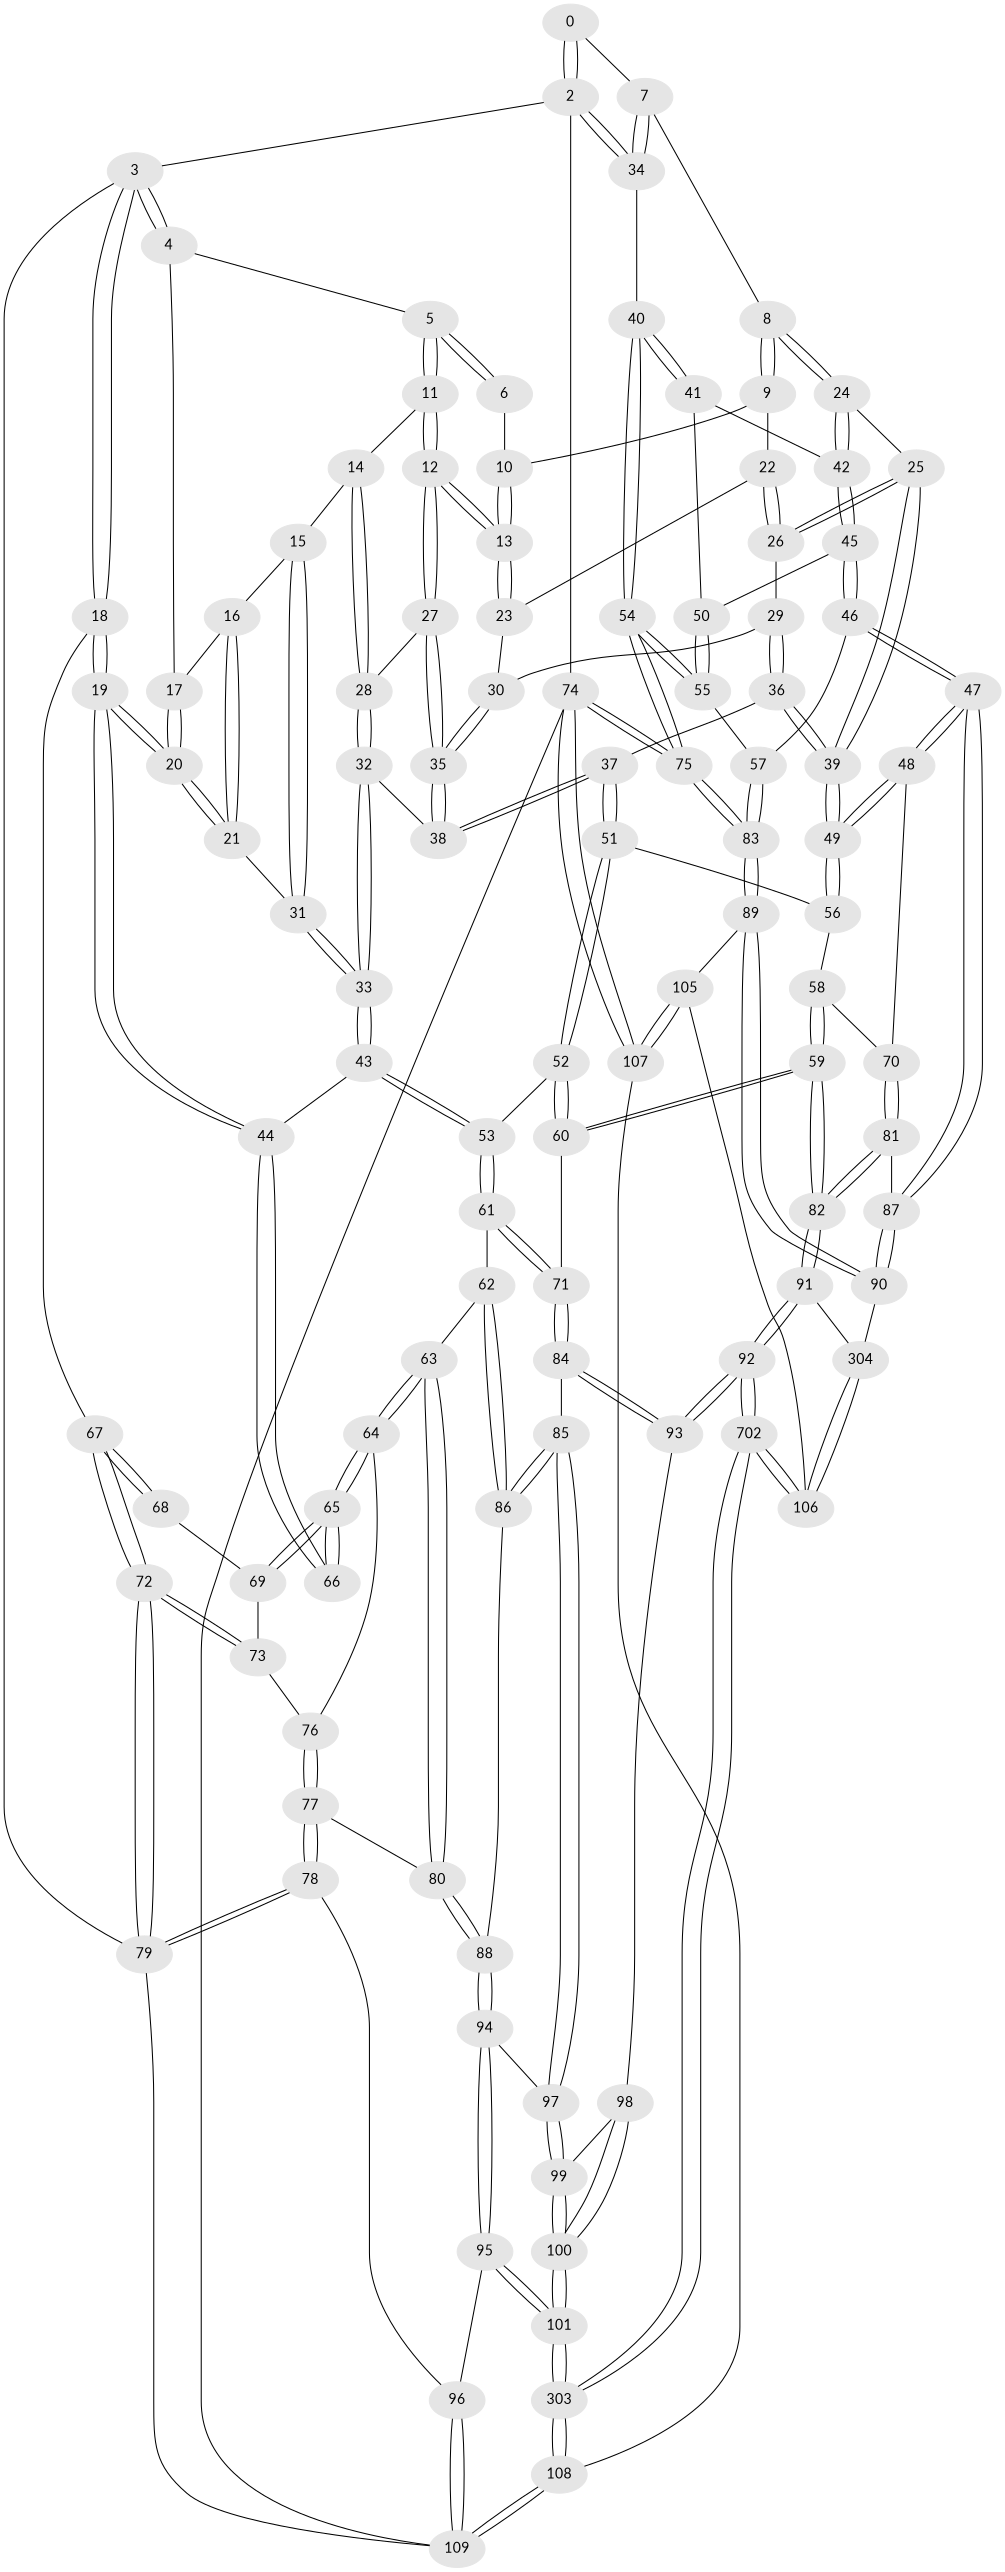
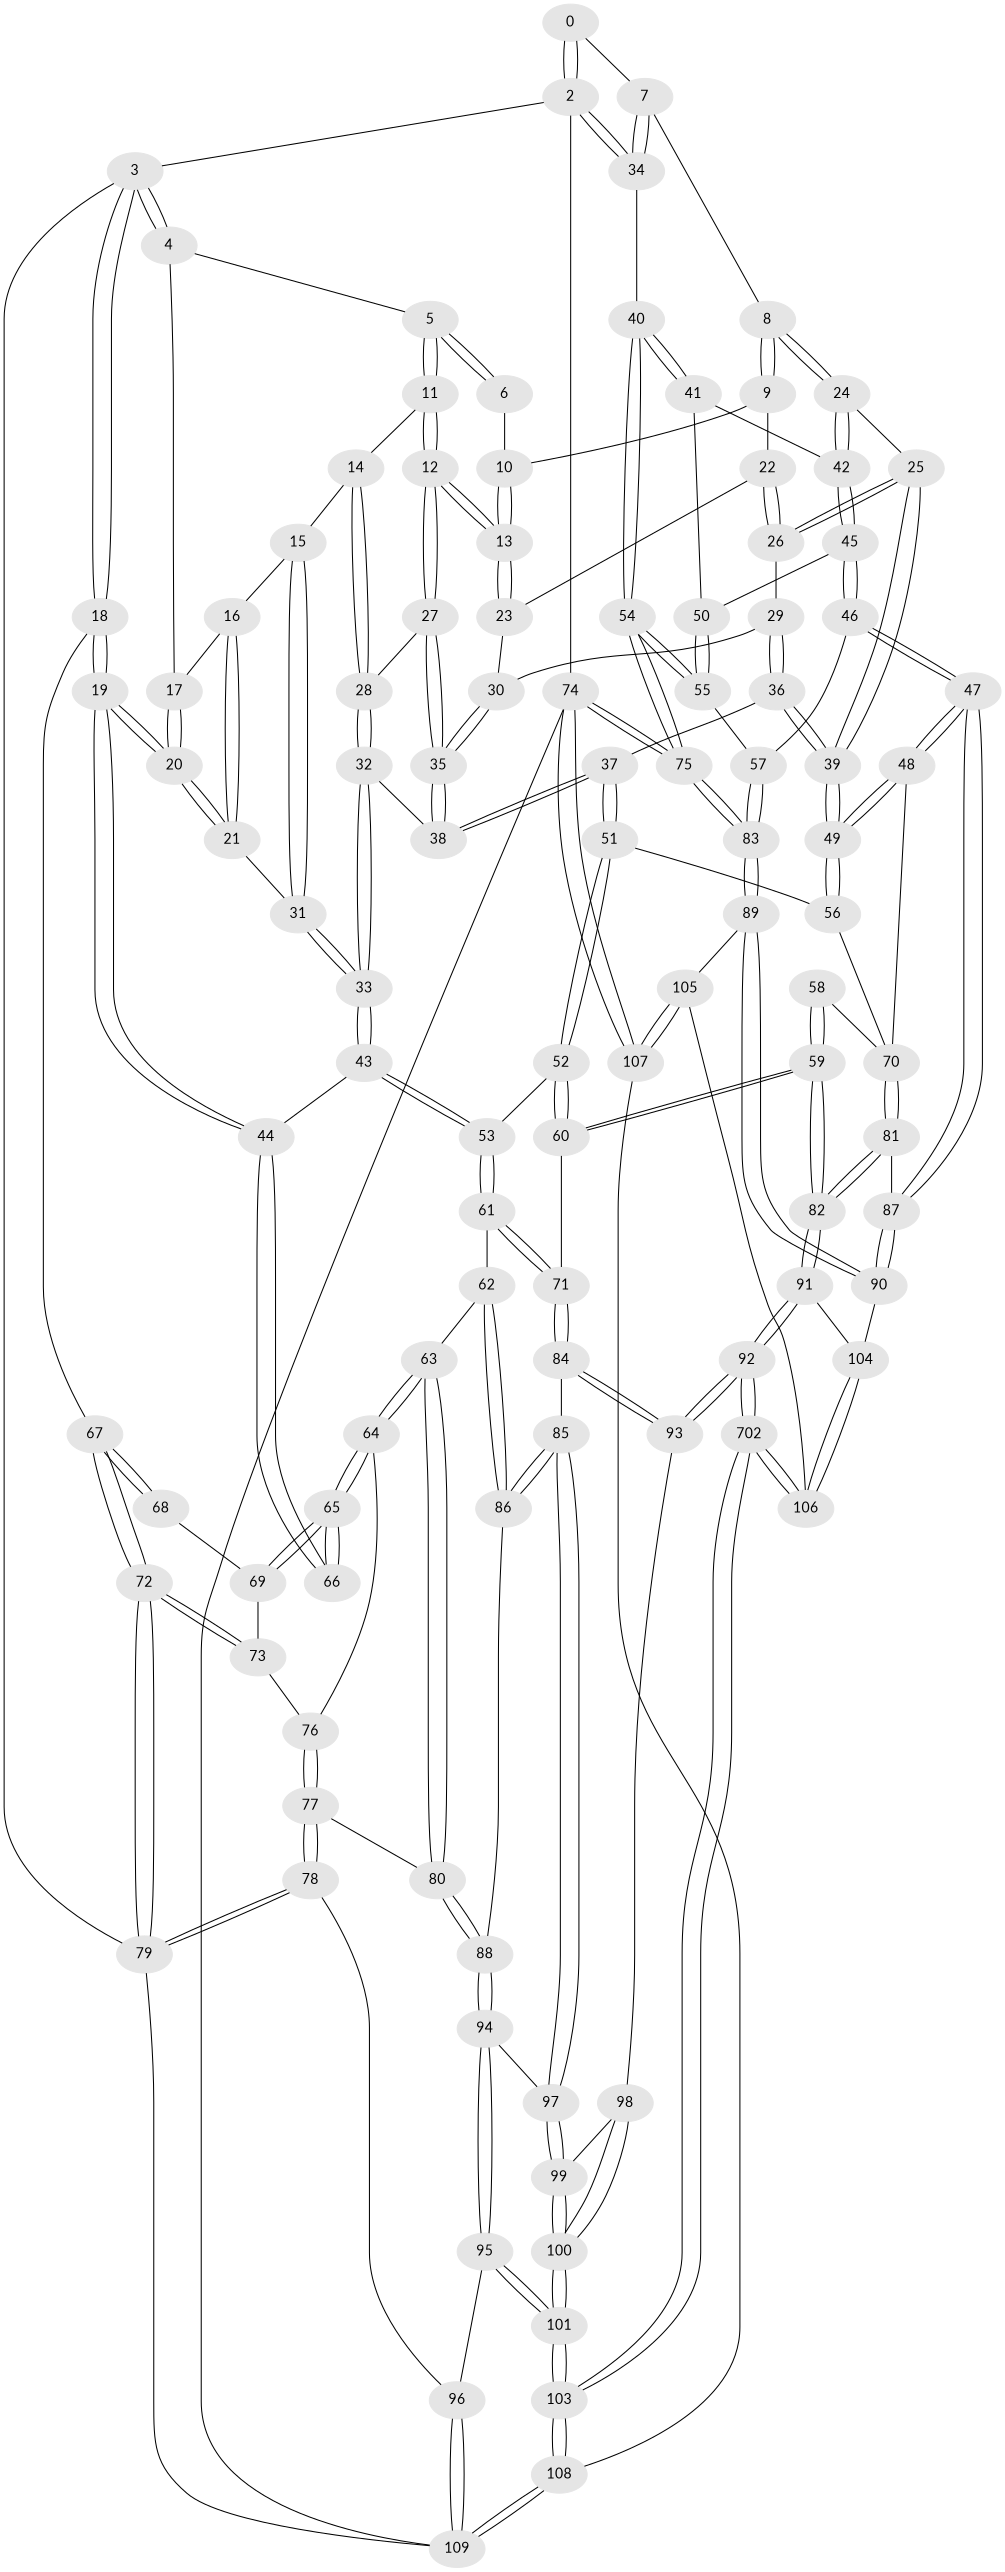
edge "56" -- "58": now "56" -- "70"
node "304": label "304" -> "104"
node "303": label "303" -> "103"
